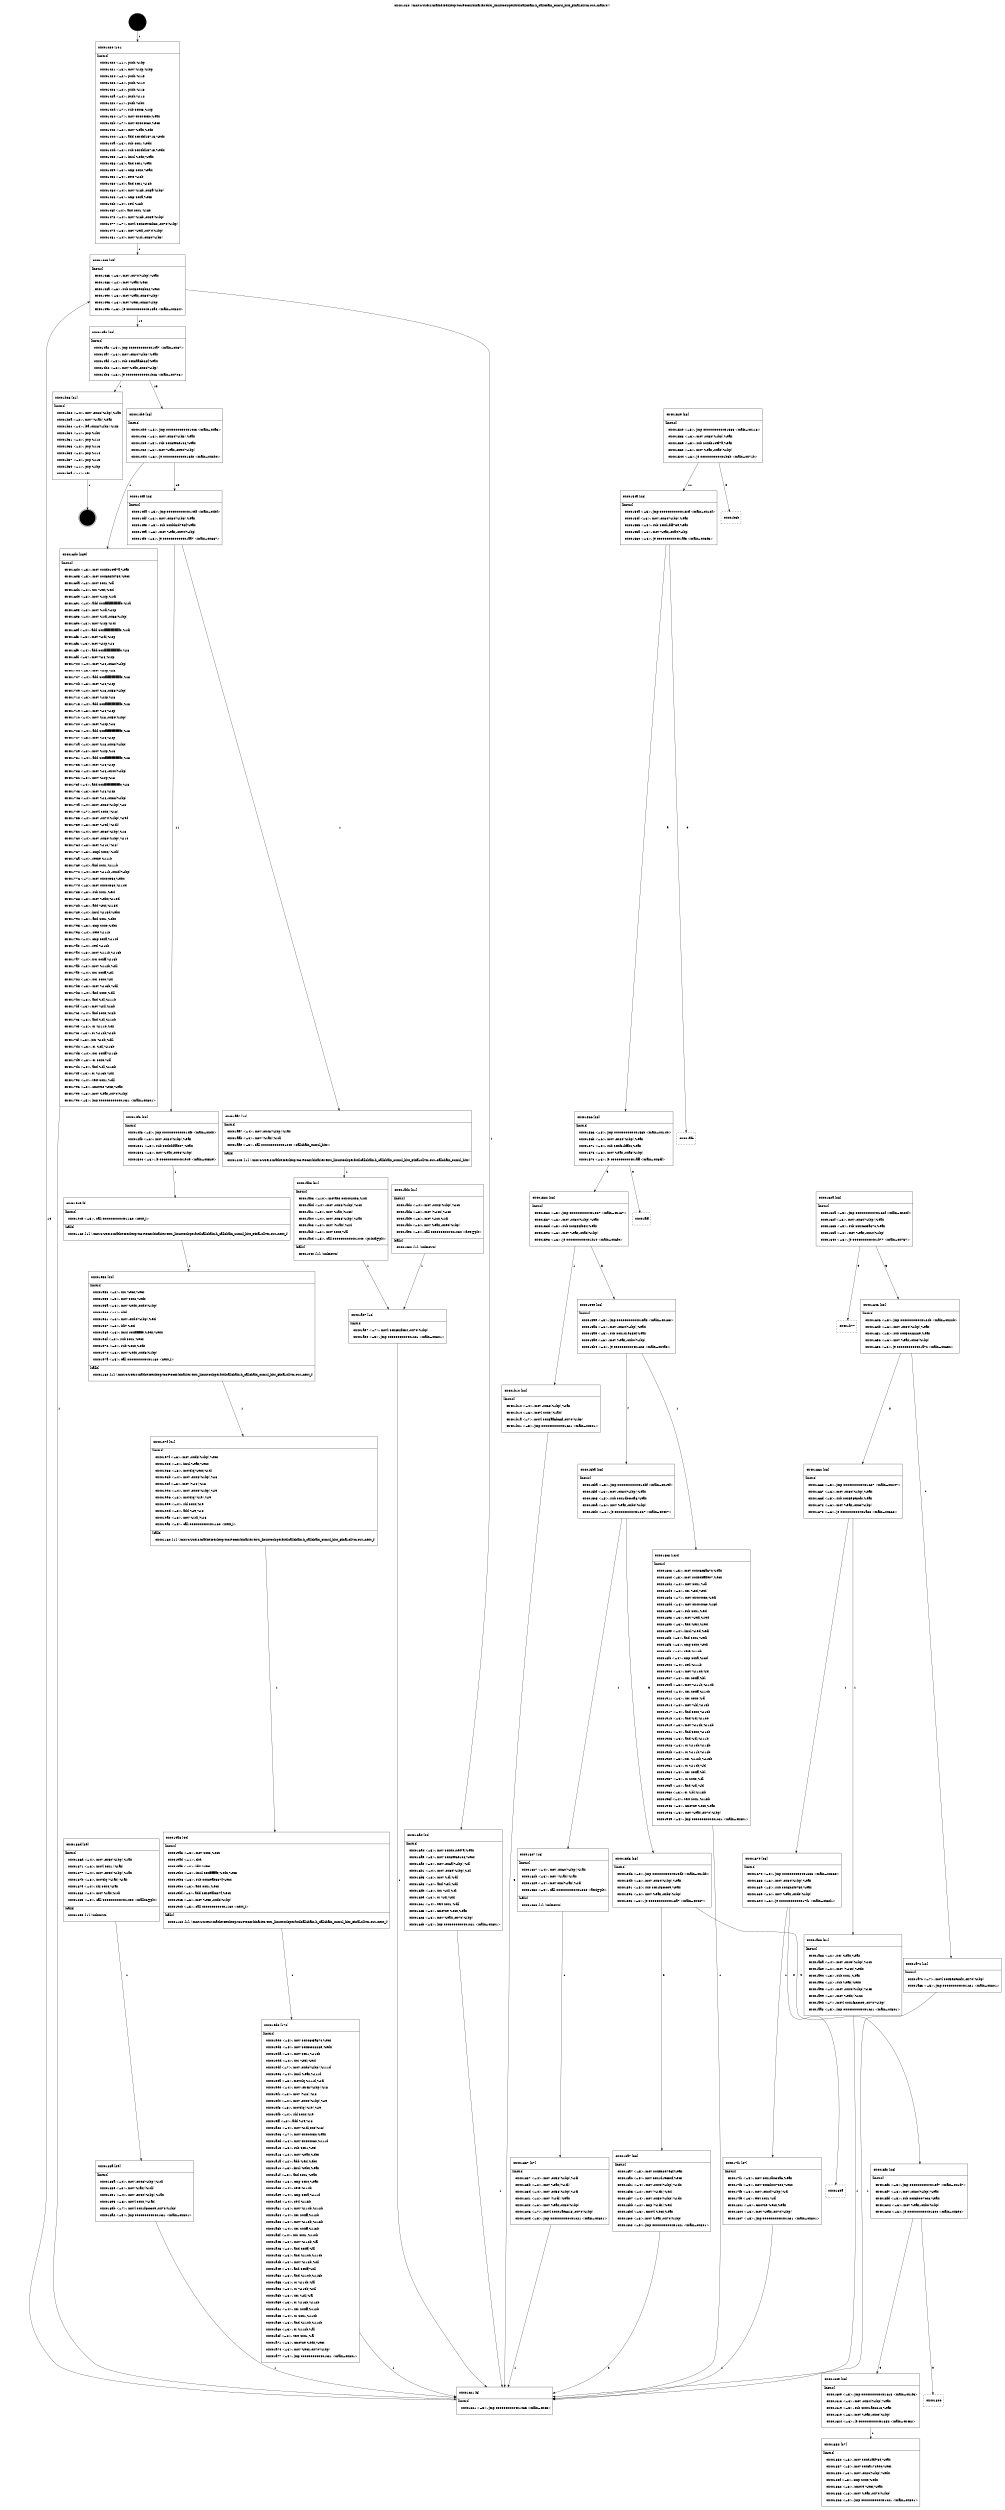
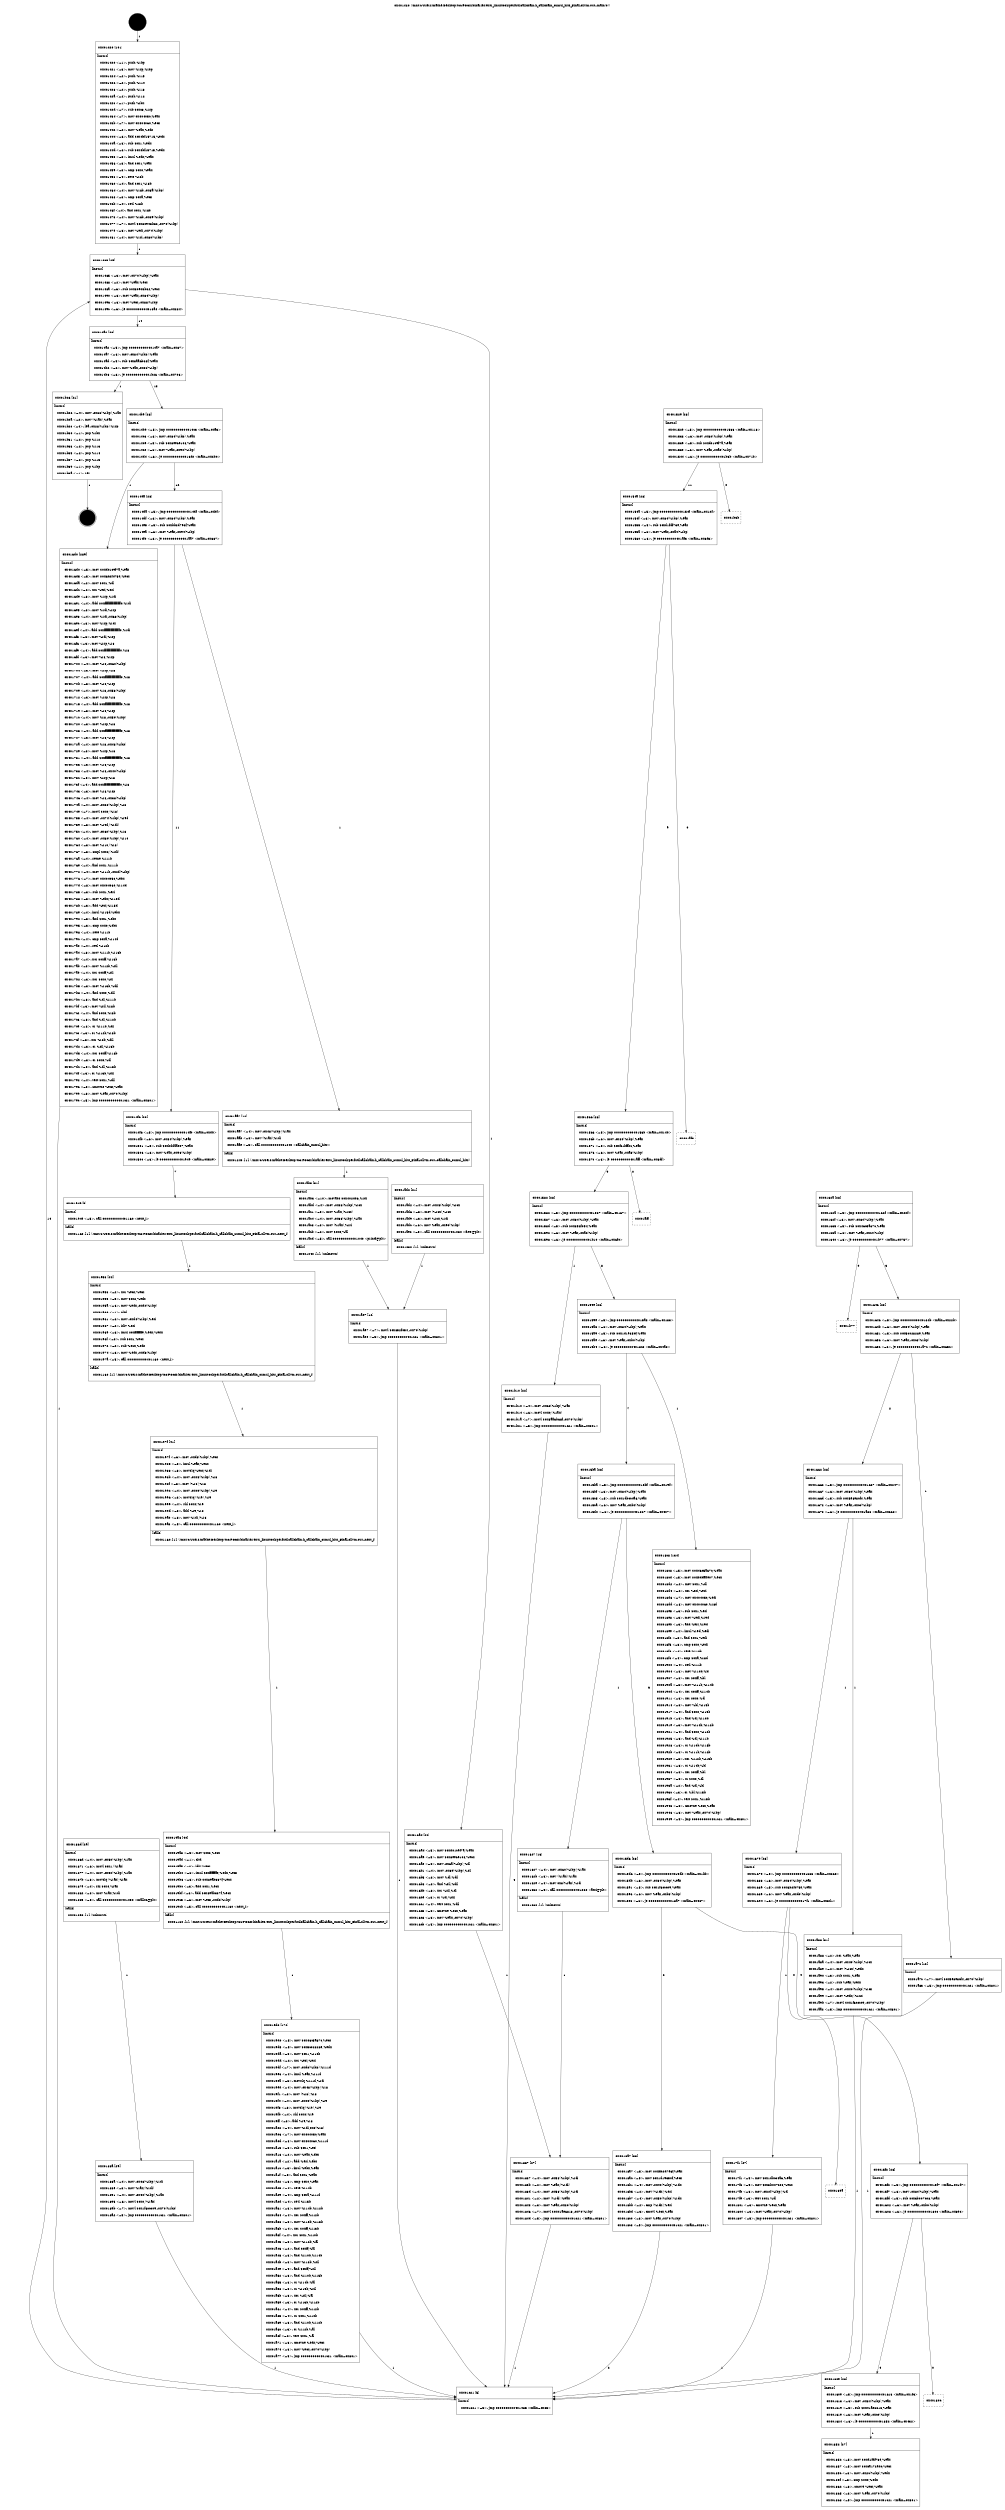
edge "0x4014f6 [28]" -> "0x40194e [5]": label " 1" -> " 7"
edge "0x4016a4 [44]" -> "0x401c21 [5]": now "0x4016a4 [44]" -> "0x401837 [27]"
edge "0x4018c8 [134]" -> "0x401c21 [5]": removed, label "1"
